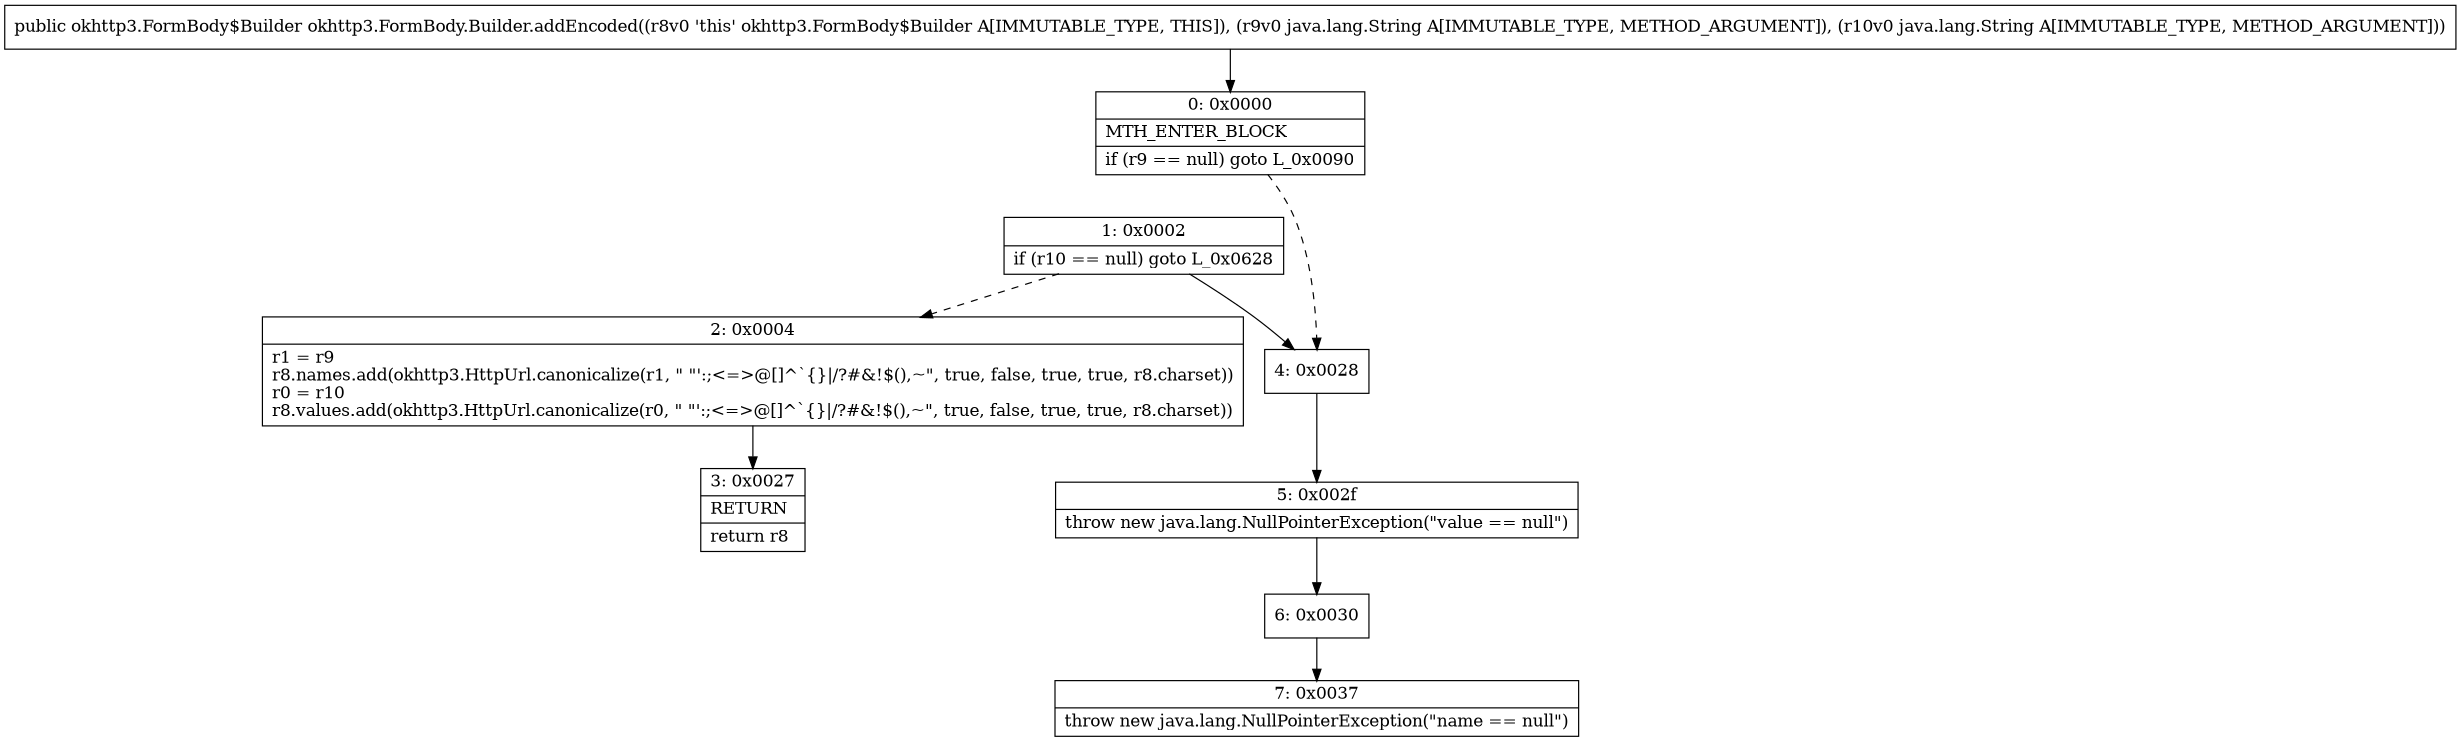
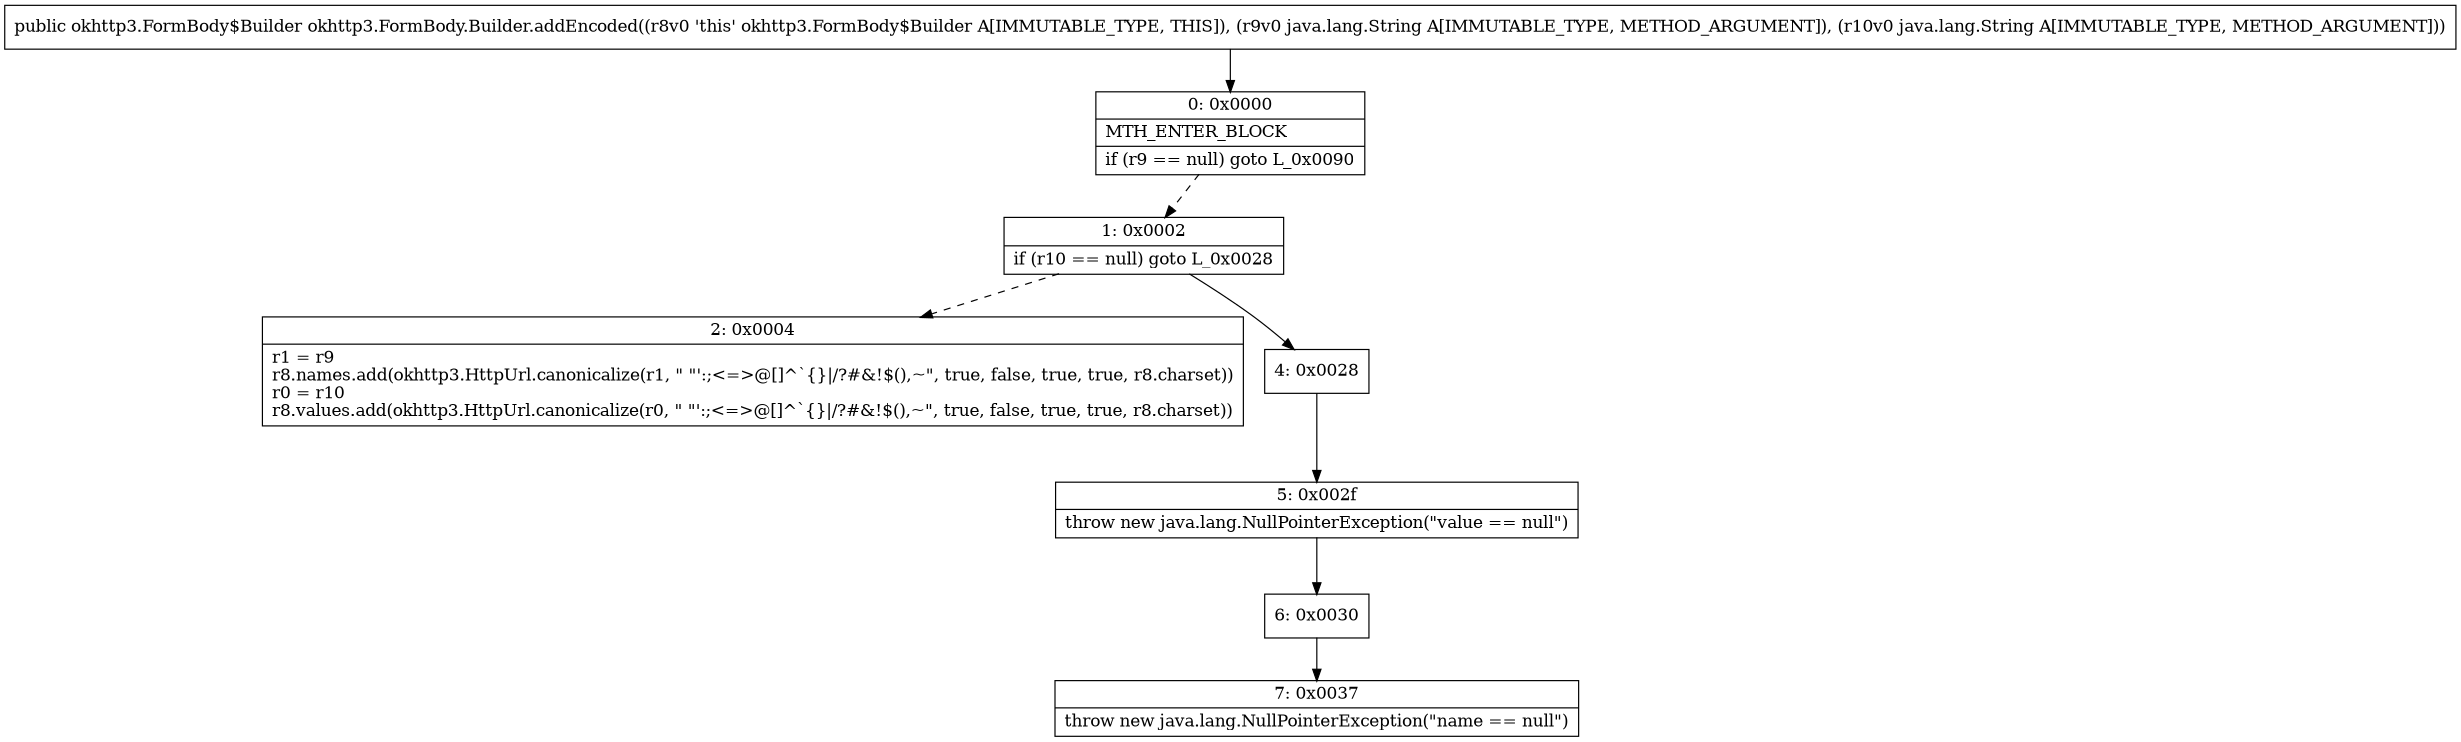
edge "0: 0x0000" -> "4: 0x0028": now "0: 0x0000" -> "1: 0x0002"
node "1: 0x0002": text "if (r10 == null) goto L_0x0628" -> "if (r10 == null) goto L_0x0028"
node "3: 0x0027": removed
